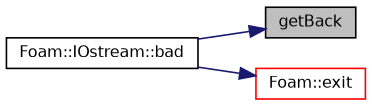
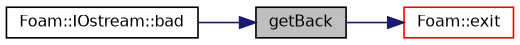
edge "Foam::IOstream::bad" -> "Foam::exit": now "getBack" -> "Foam::exit"
